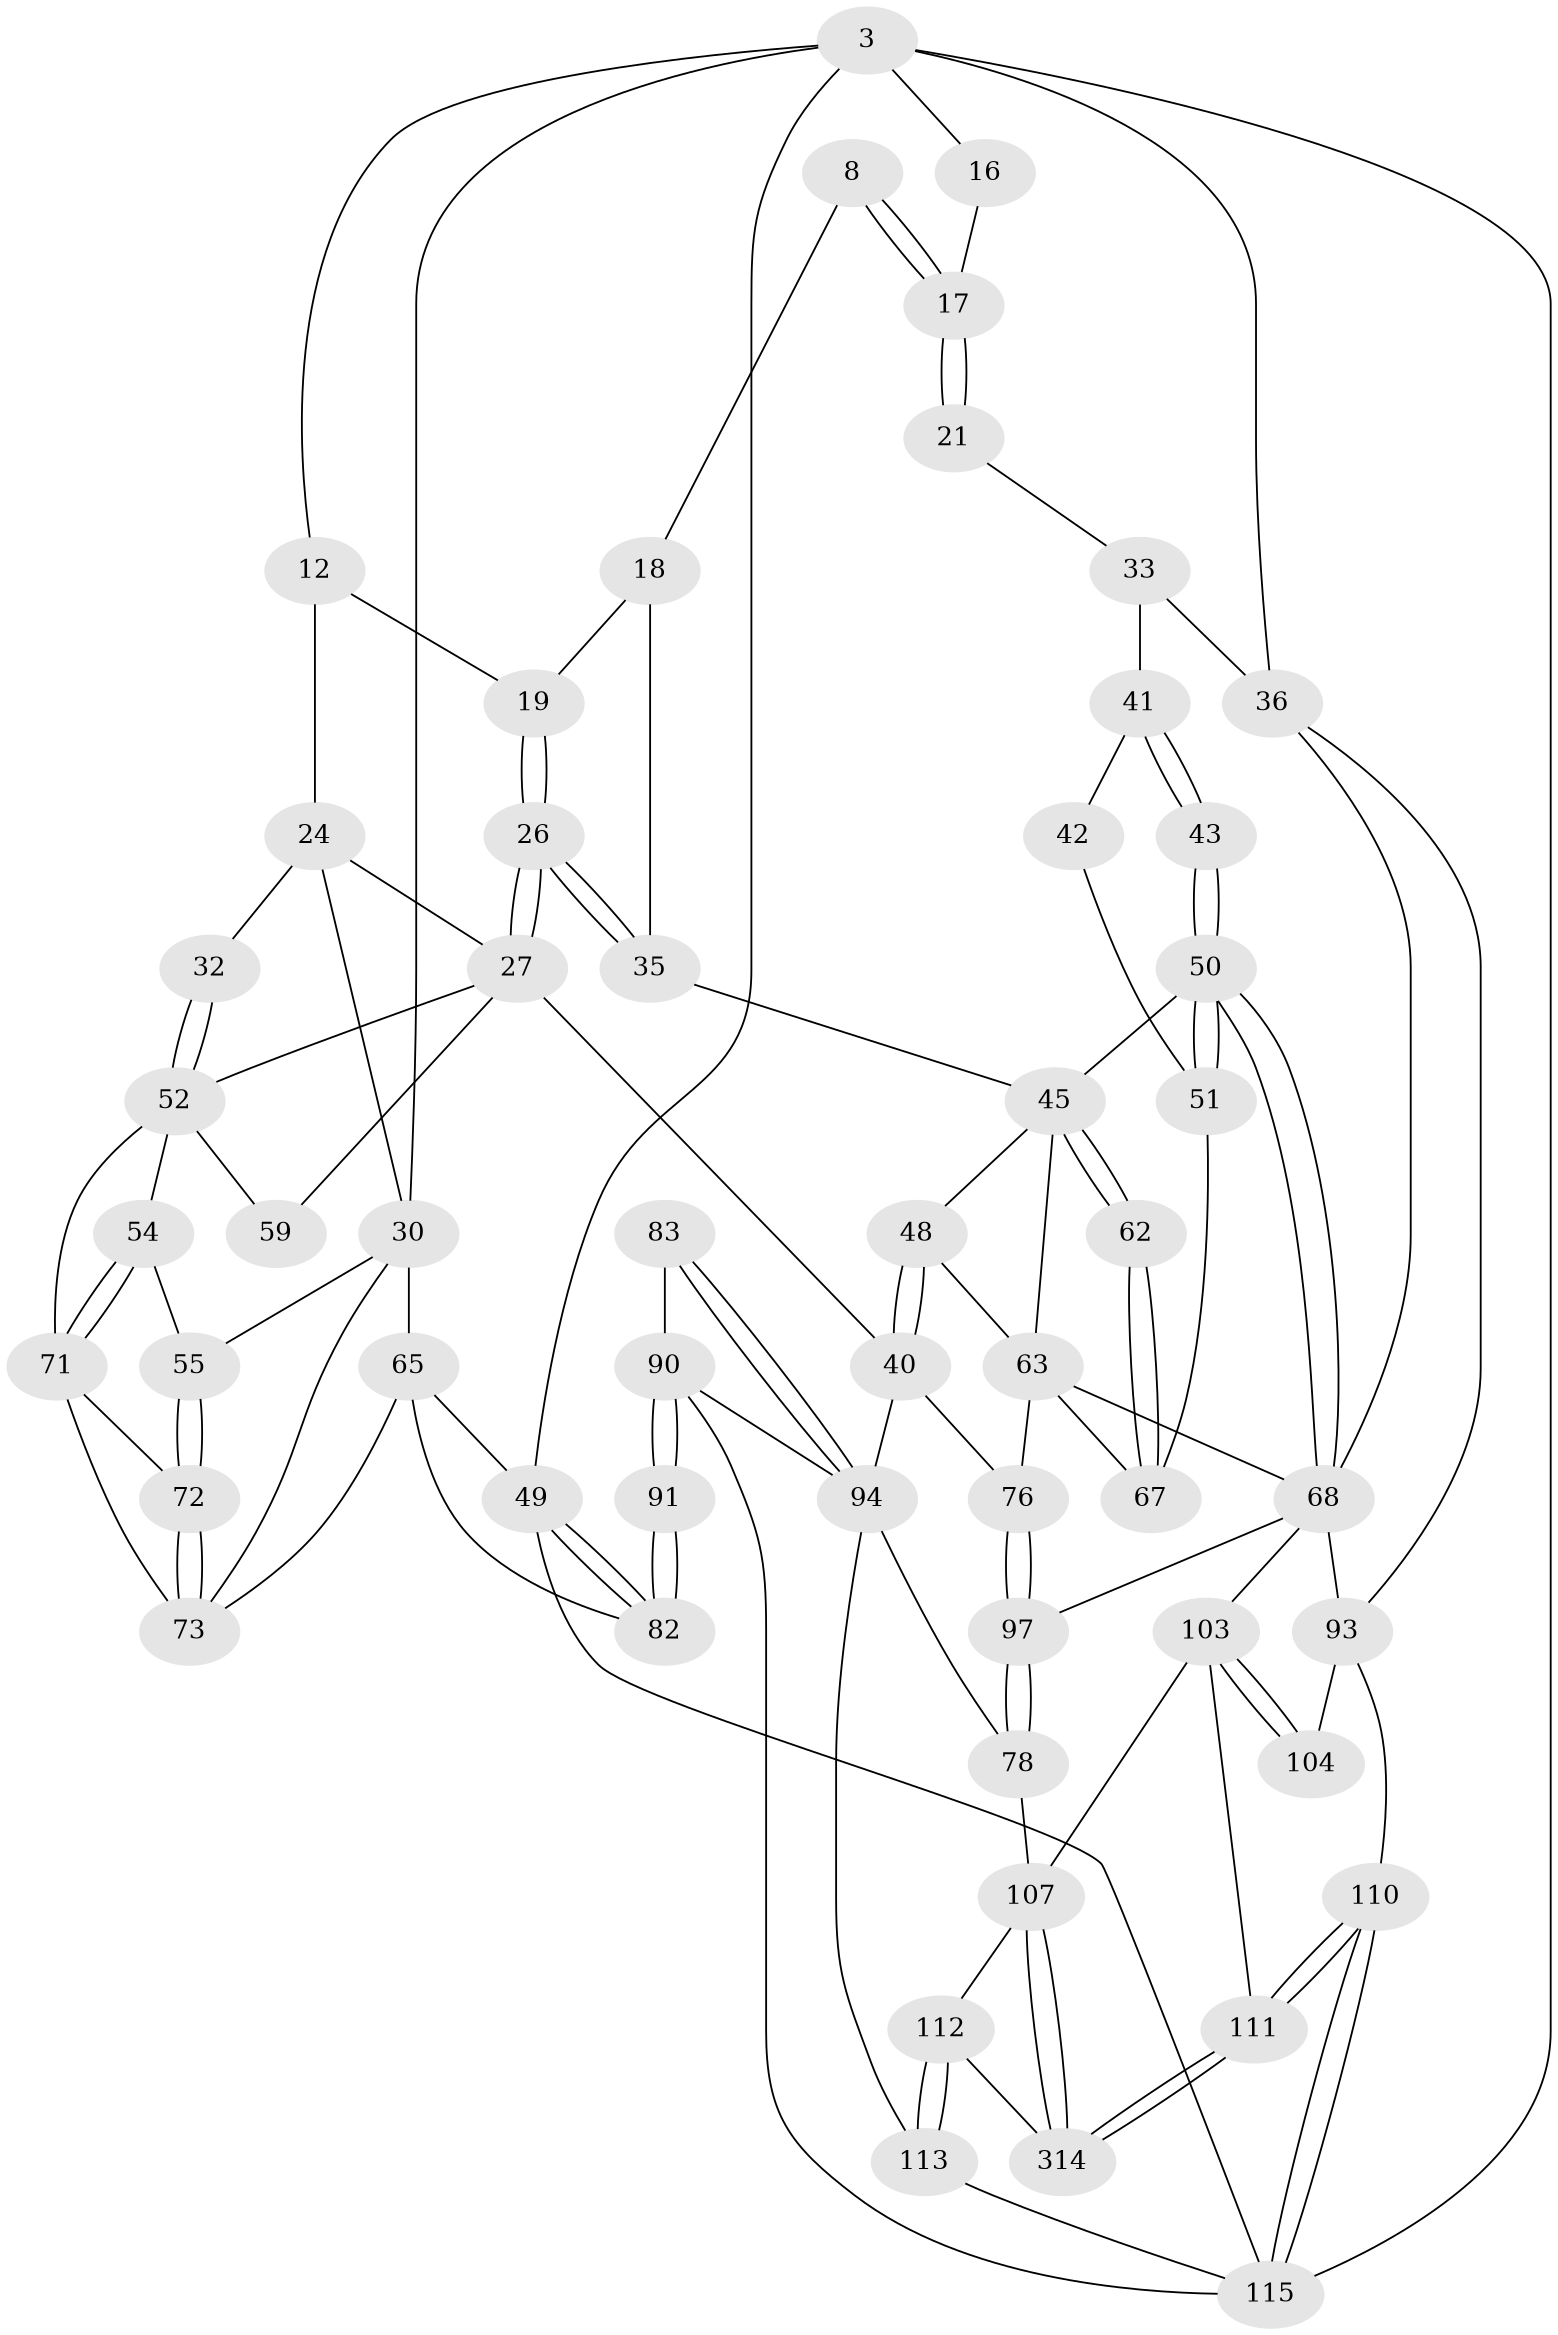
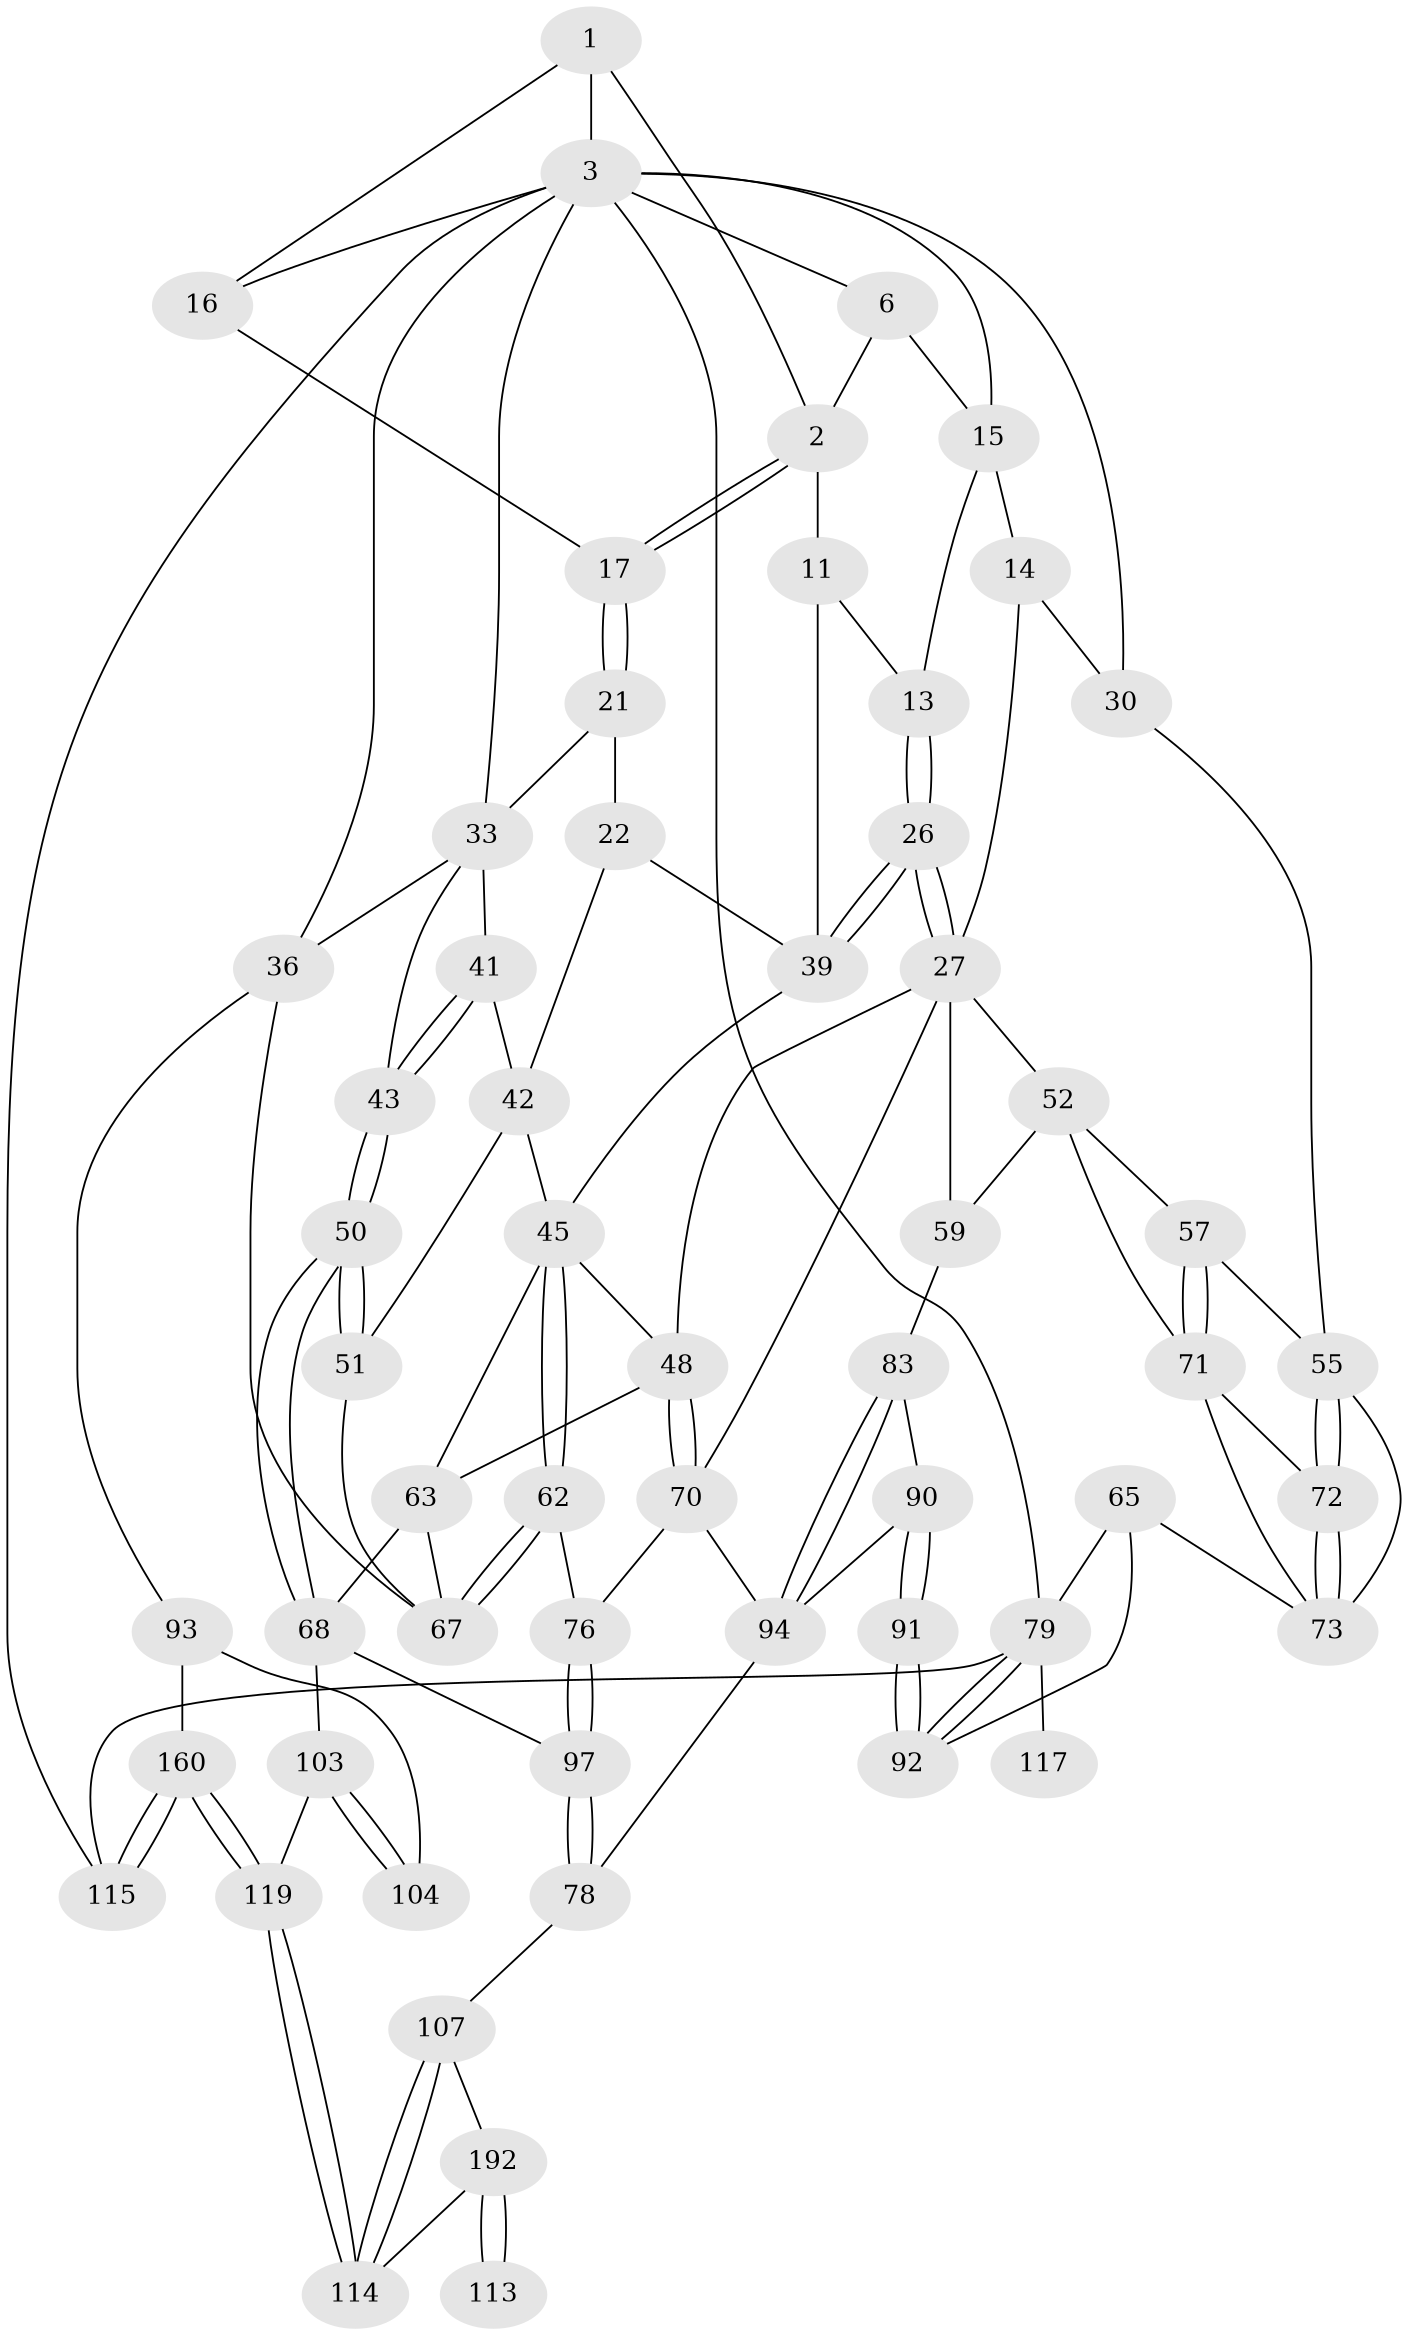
node "1": added
node "8": label "8" -> "2"
node "6": added
edge "3" -- "33": added
node "12": label "12" -> "15"
node "18": label "18" -> "11"
node "19": label "19" -> "13"
node "24": label "24" -> "14"
node "22": added
edge "33" -- "43": added
node "32": removed
node "35": label "35" -> "39"
edge "50" -- "45": now "42" -- "45"
edge "36" -- "68": now "36" -- "67"
edge "27" -- "48": added
node "54": label "54" -> "57"
edge "30" -- "65": removed
edge "59" -- "83": added
node "40": label "40" -> "70"
edge "30" -- "73": now "55" -- "73"
edge "63" -- "76": now "62" -- "76"
node "49": label "49" -> "79"
edge "68" -- "93": removed
node "82": label "82" -> "92"
node "117": added
edge "103" -- "107": removed
edge "94" -- "113": removed
node "110": label "110" -> "160"
edge "90" -- "115": removed
node "112": label "112" -> "192"
node "111": label "111" -> "119"
node "314": label "314" -> "114"
edge "113" -- "115": removed
